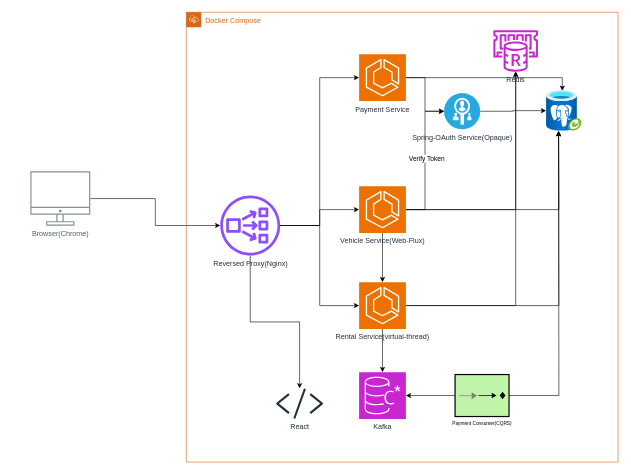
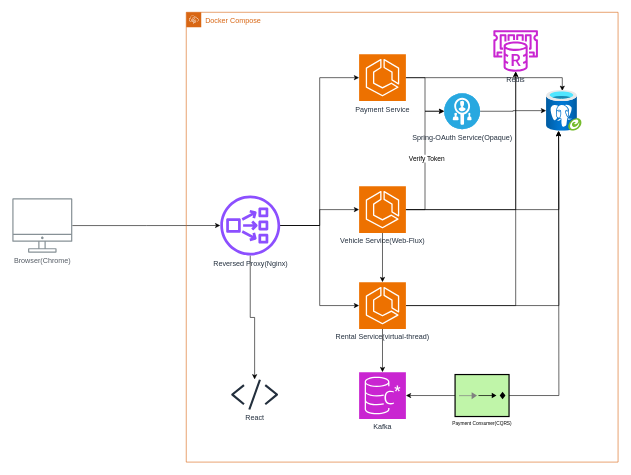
node "Browser(Chrome)": moved (60, 199) -> (42, 226)
node "React": moved (300, 404) -> (255, 395)
